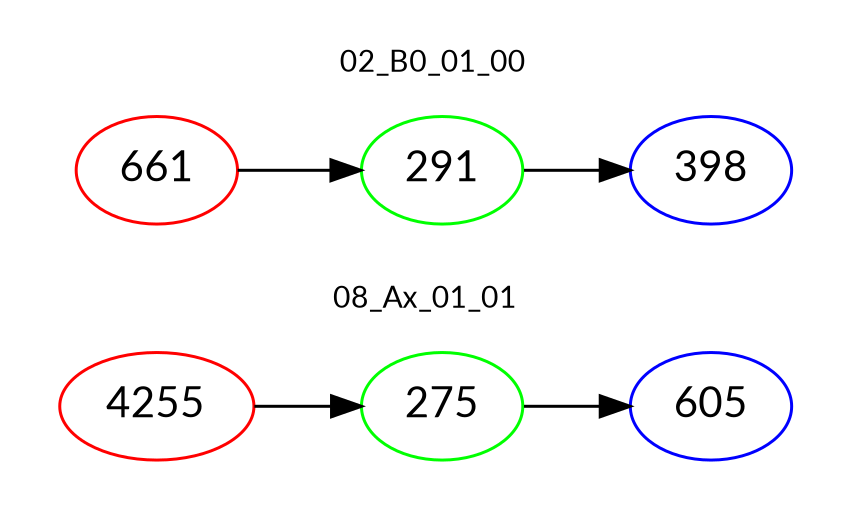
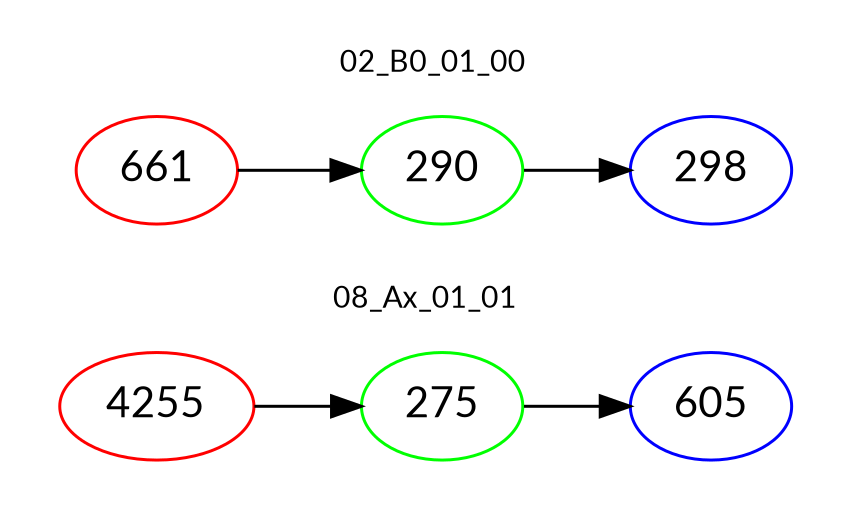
node "291": label "291" -> "290"
node "398": label "398" -> "298"
